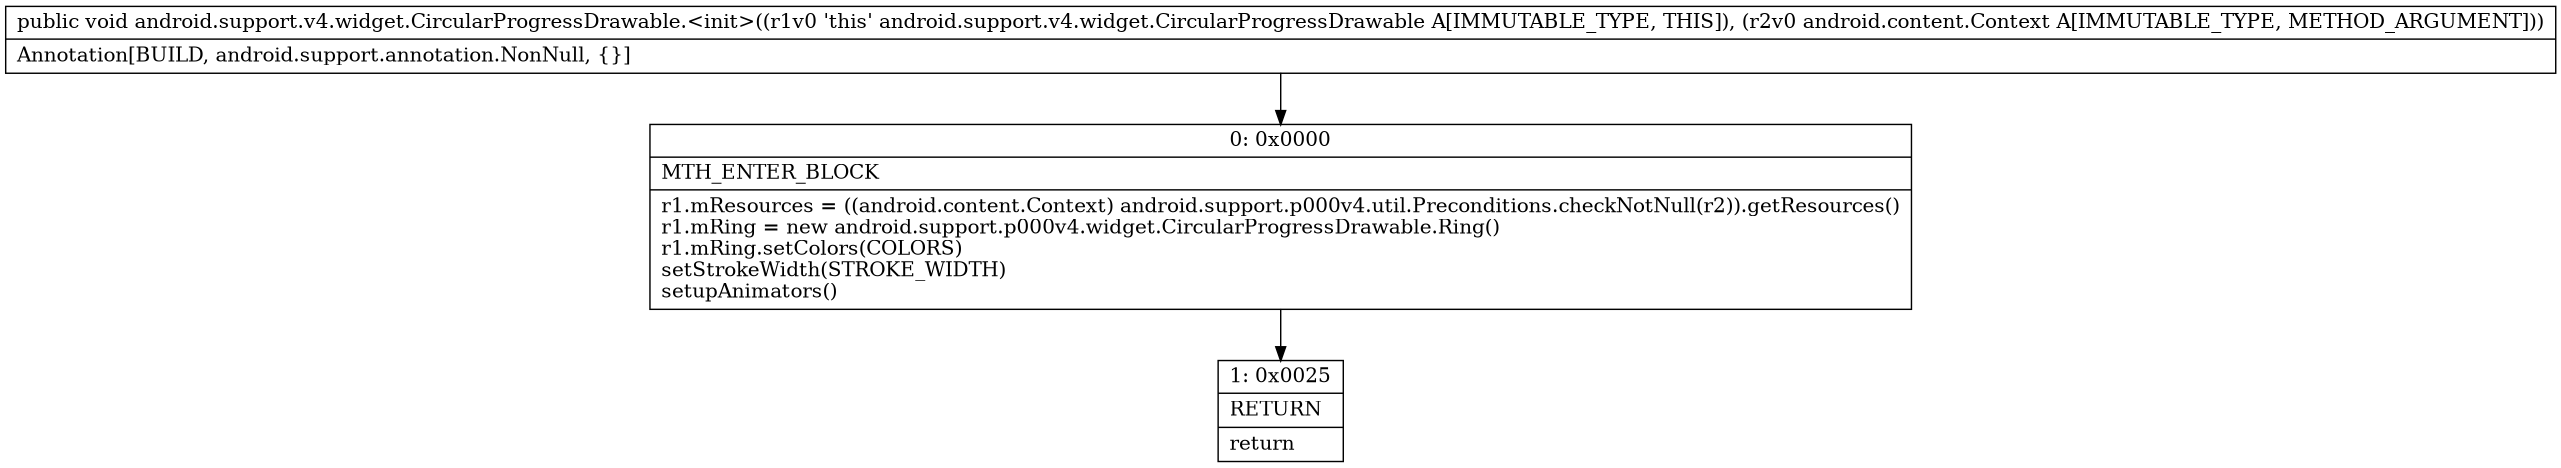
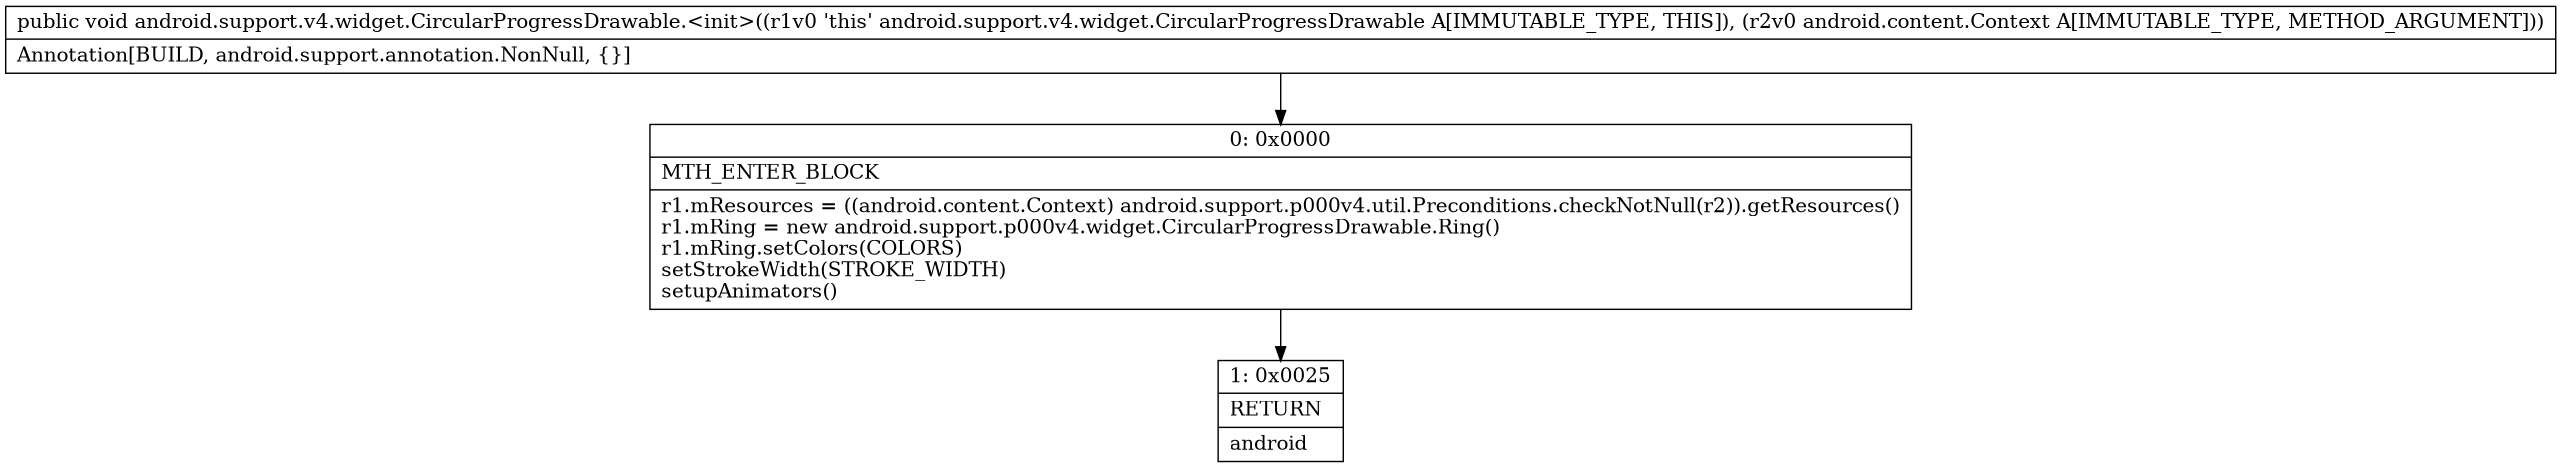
node "1: 0x0025": text "return" -> "android"
